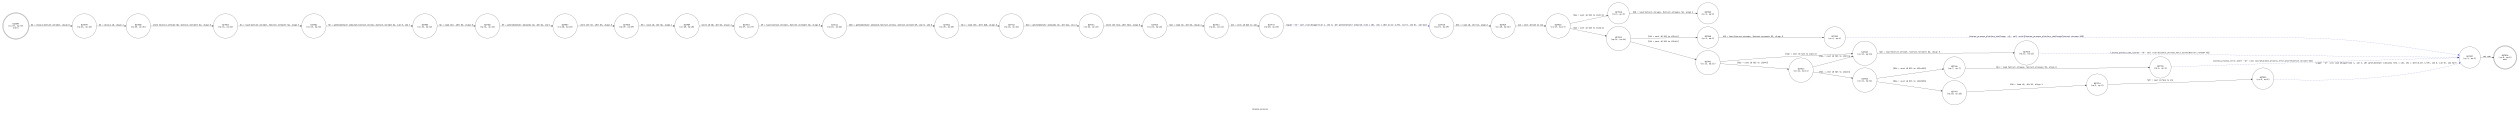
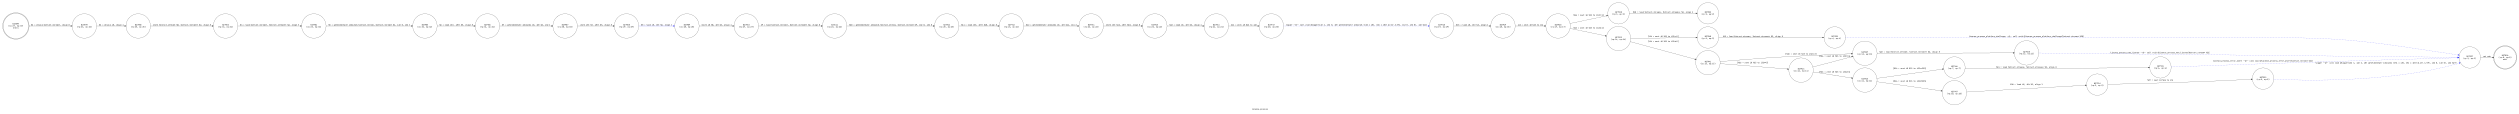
edge "N27908 (rp:29, ep:29)" -> "N27909 (rp:28, ep:28)": color black -> blue
